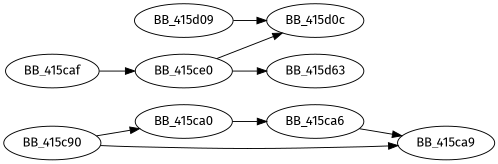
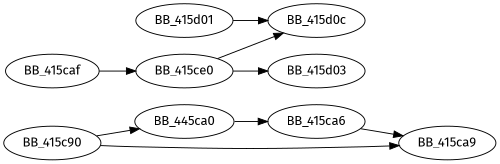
node "BB_415d09": label "BB_415d09" -> "BB_415d01"
node "BB_415d63": label "BB_415d63" -> "BB_415d03"
node "BB_415ca0": label "BB_415ca0" -> "BB_445ca0"
